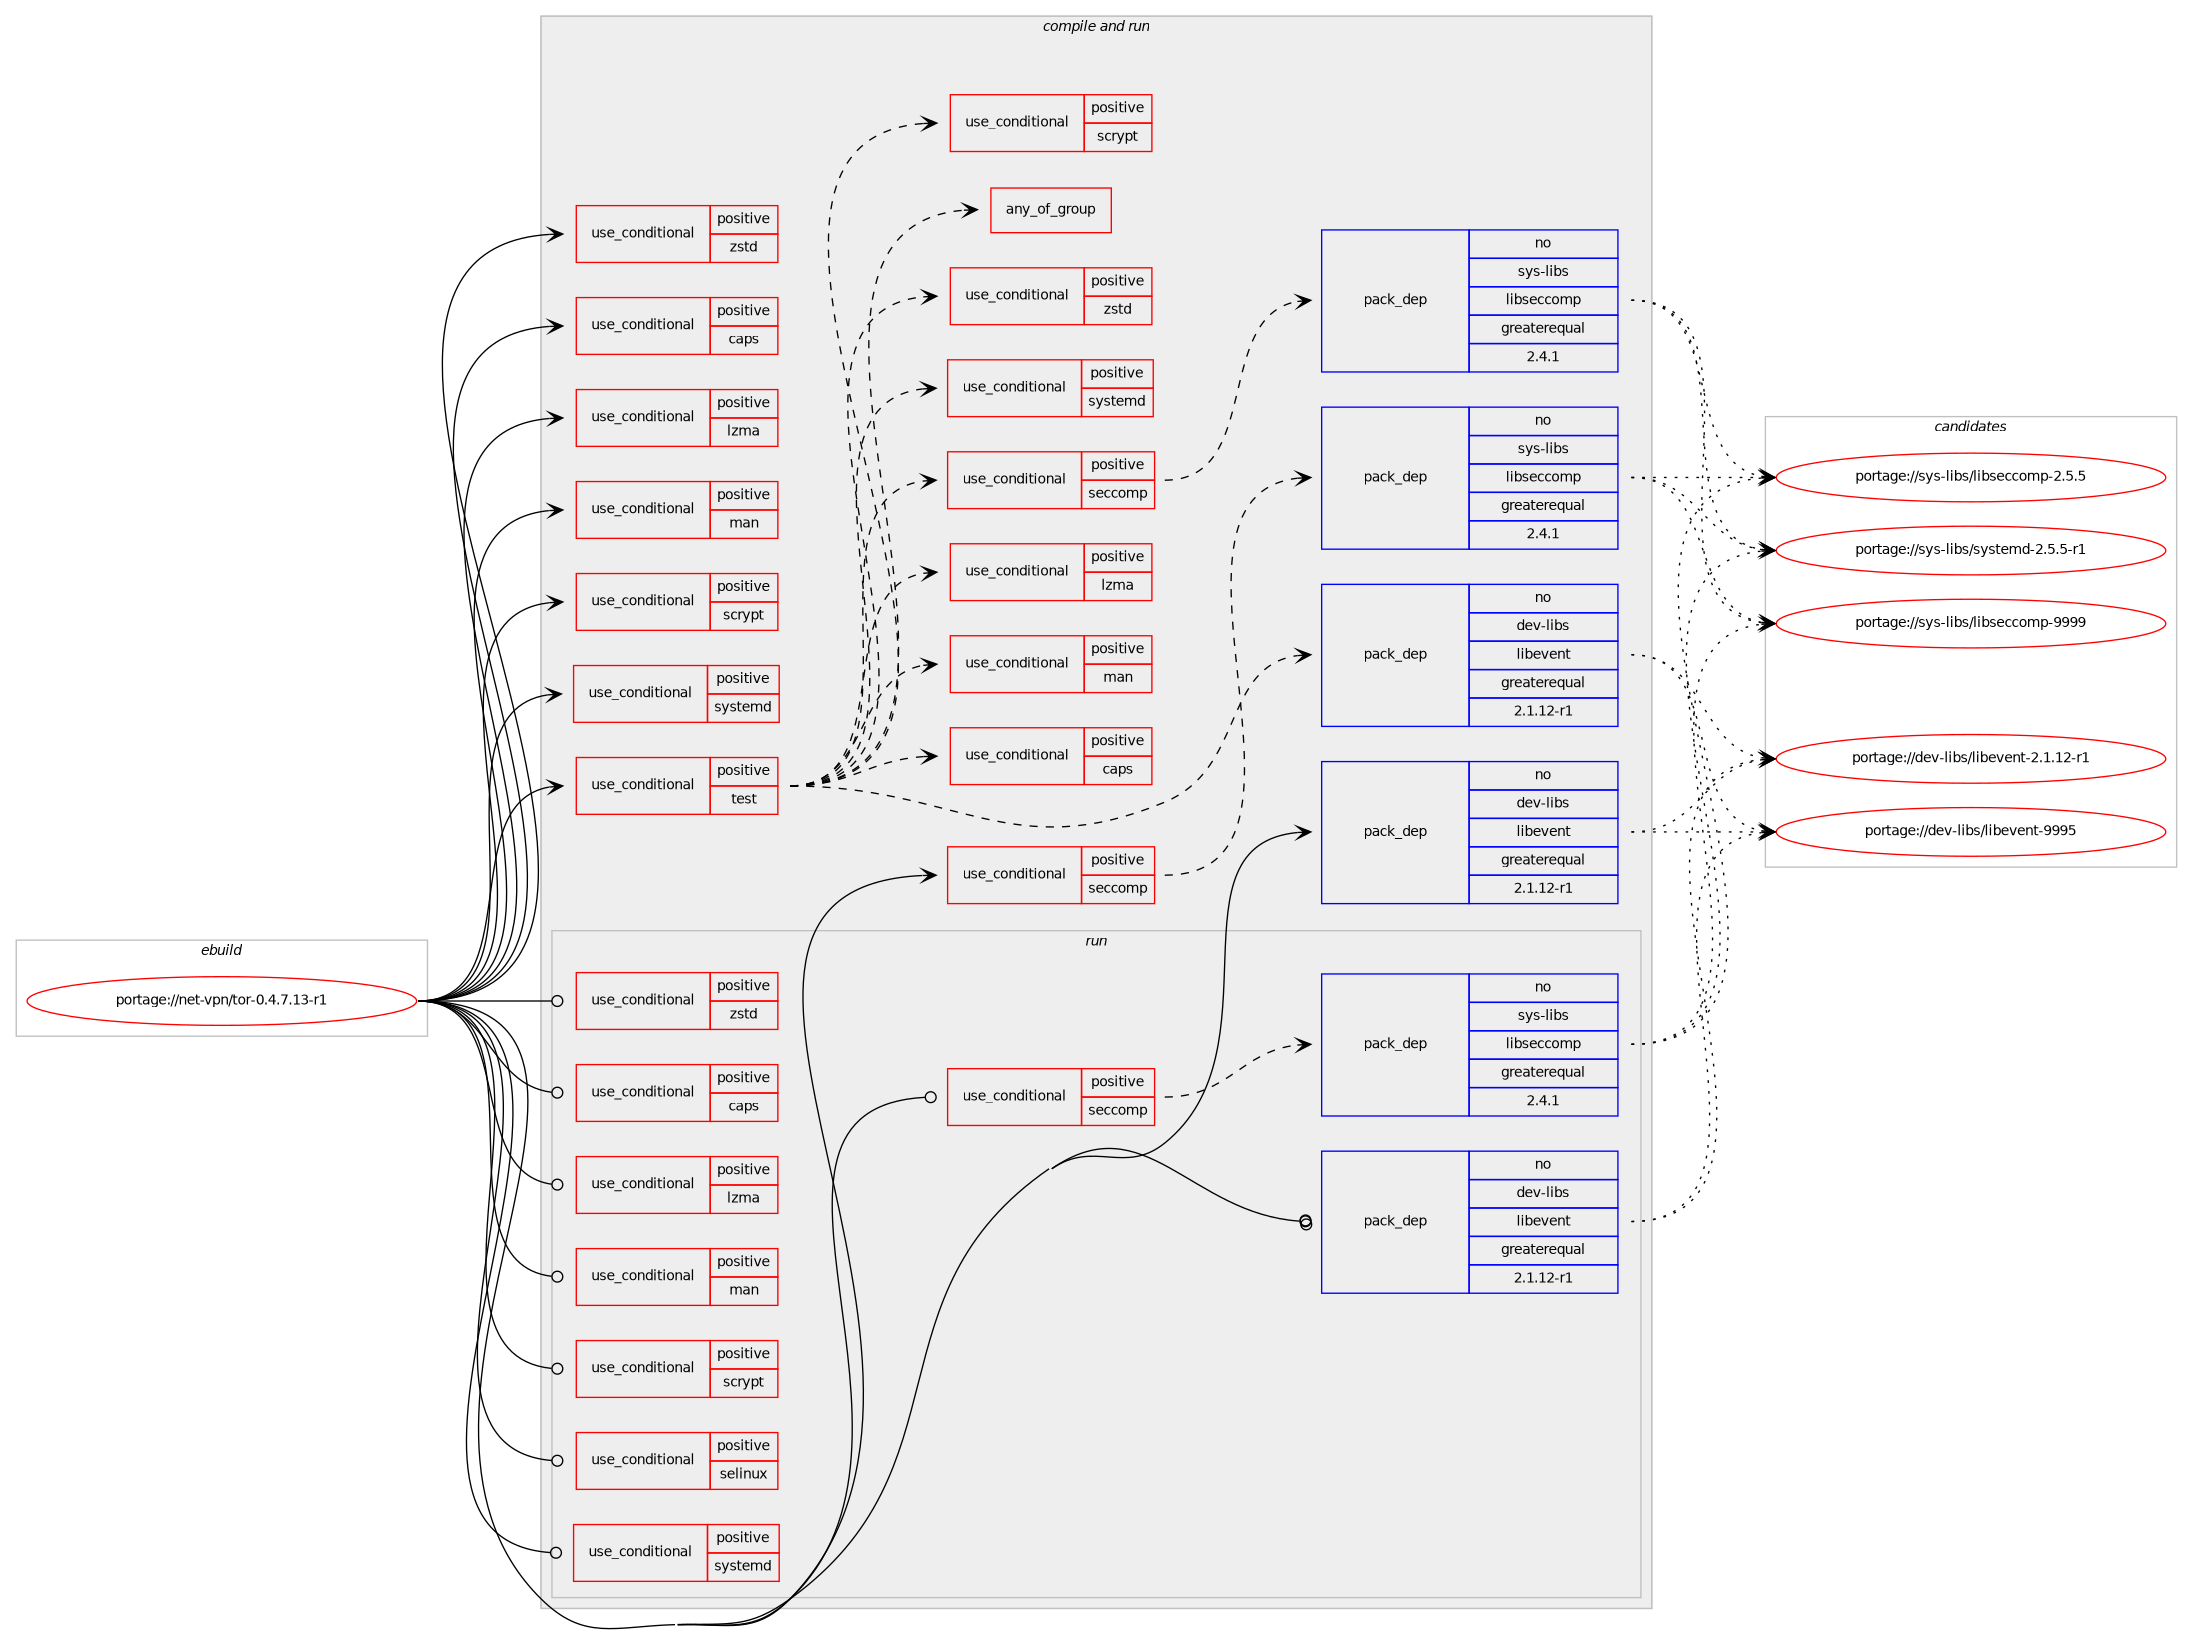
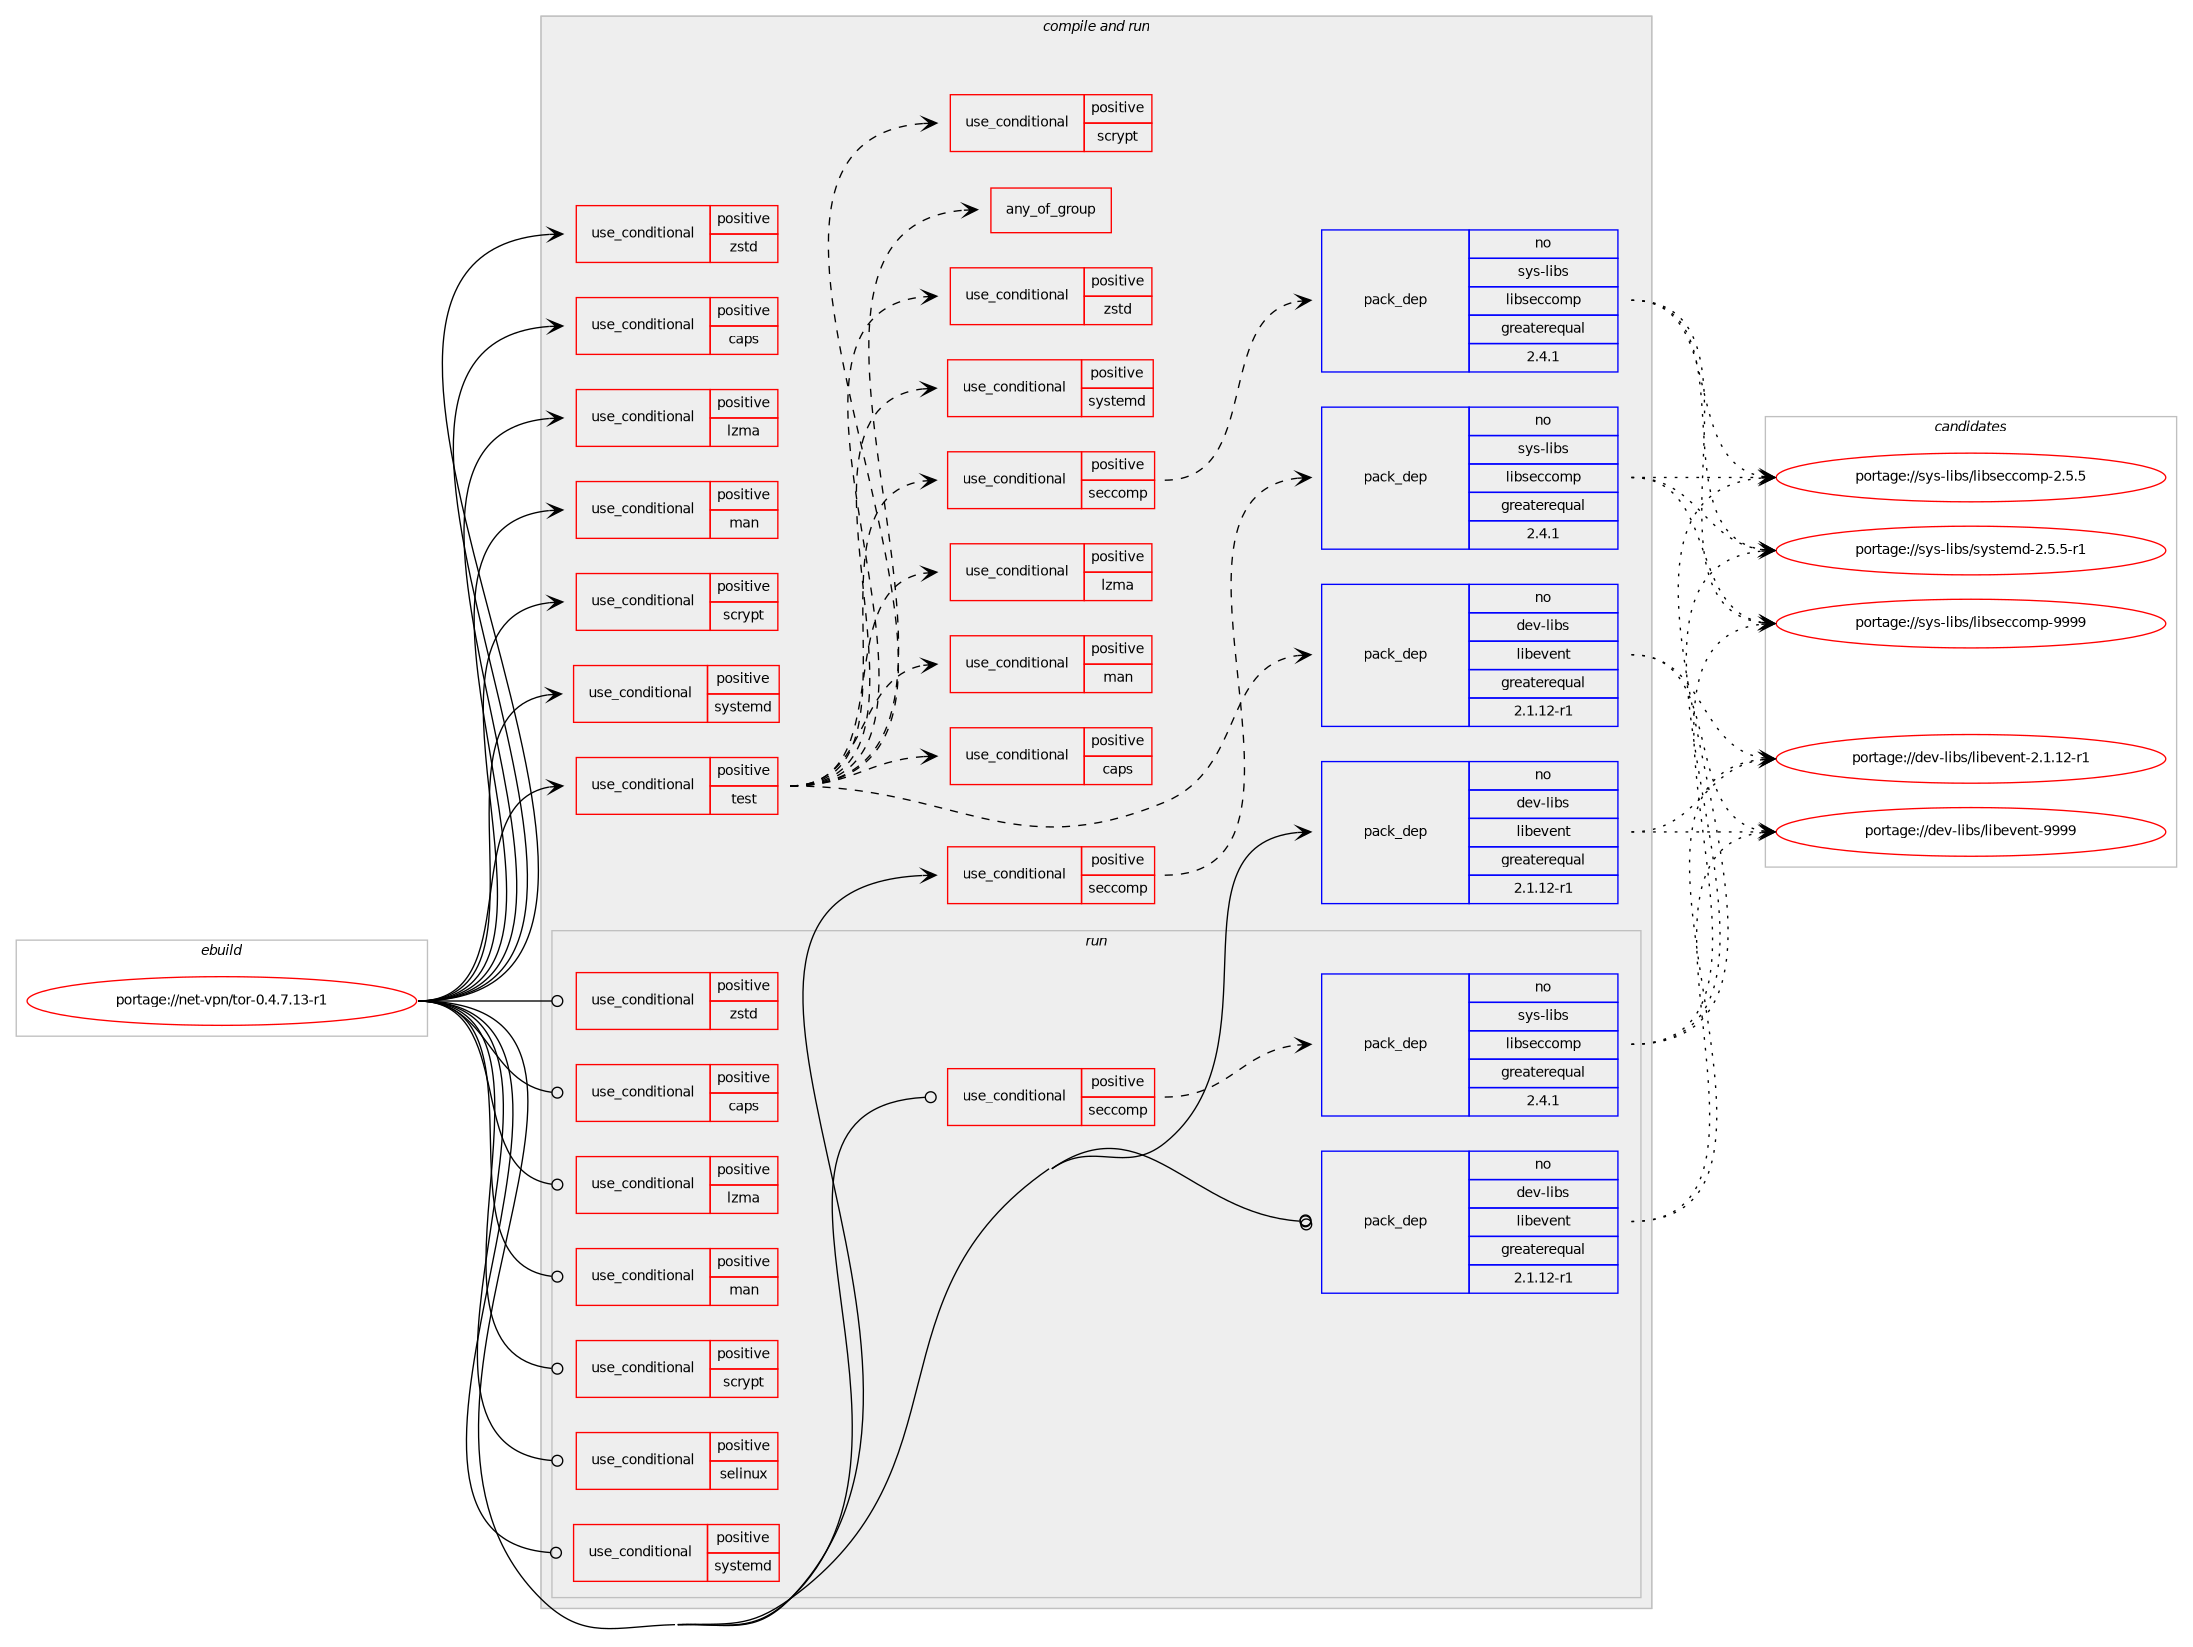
node "portage://dev-libs/libevent-9995": label "portage://dev-libs/libevent-9995" -> "portage://dev-libs/libevent-9999"
